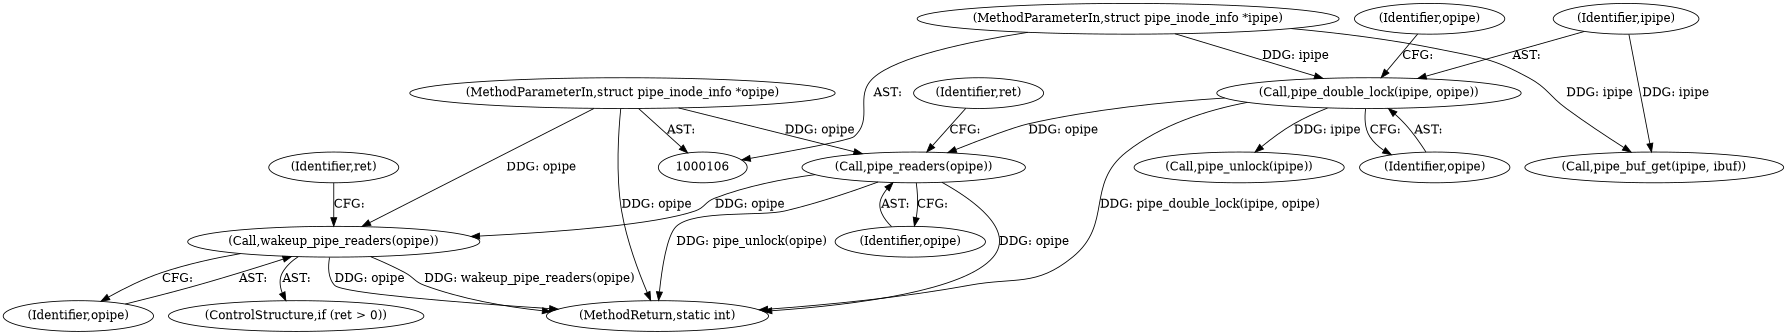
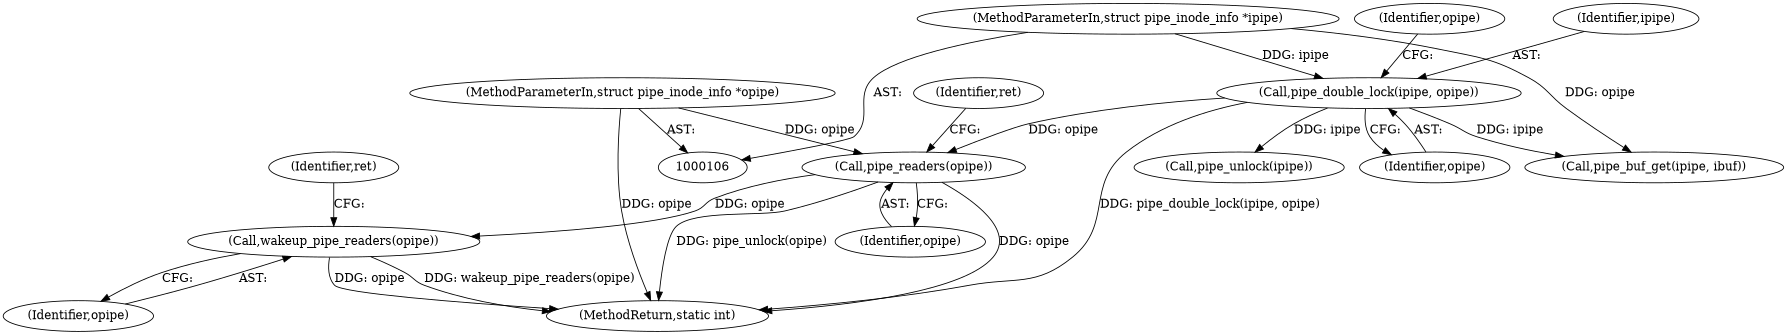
edge "(Identifier,ipipe)" -> "(Call,pipe_buf_get(ipipe, ibuf))": now "(Call,pipe_double_lock(ipipe, opipe))" -> "(Call,pipe_buf_get(ipipe, ibuf))"
edge "(MethodParameterIn,struct pipe_inode_info *ipipe)" -> "(Call,pipe_buf_get(ipipe, ibuf))": label "DDG: ipipe" -> "DDG: opipe"
edge "(MethodParameterIn,struct pipe_inode_info *opipe)" -> "(Call,wakeup_pipe_readers(opipe))": removed, label "DDG: opipe"
node "(ControlStructure,if (ret > 0))": removed
